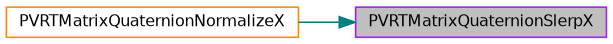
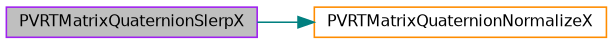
edge "PVRTMatrixQuaternionNormalizeX" -> "PVRTMatrixQuaternionSlerpX": reversed
